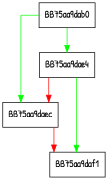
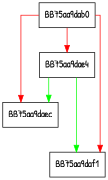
edge "BB75aa9dab0" -> "BB75aa9dae4": color green -> red
edge "BB75aa9dab0" -> "BB75aa9daec": color green -> red
edge "BB75aa9dae4" -> "BB75aa9daec": color red -> green
edge "BB75aa9daec" -> "BB75aa9daf1": now "BB75aa9dab0" -> "BB75aa9daf1"
